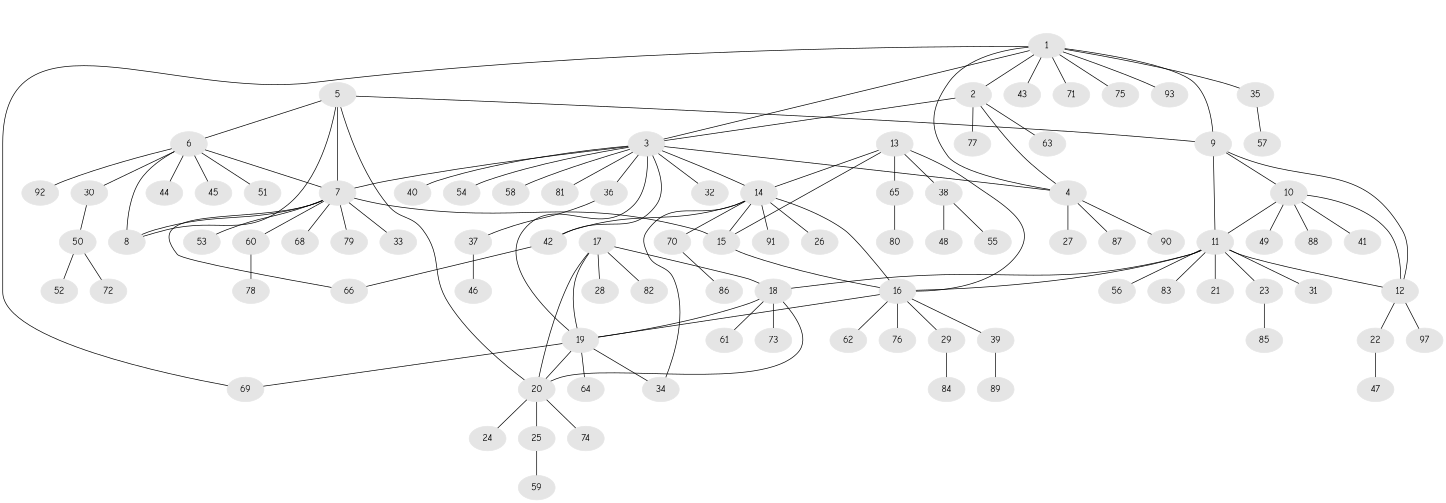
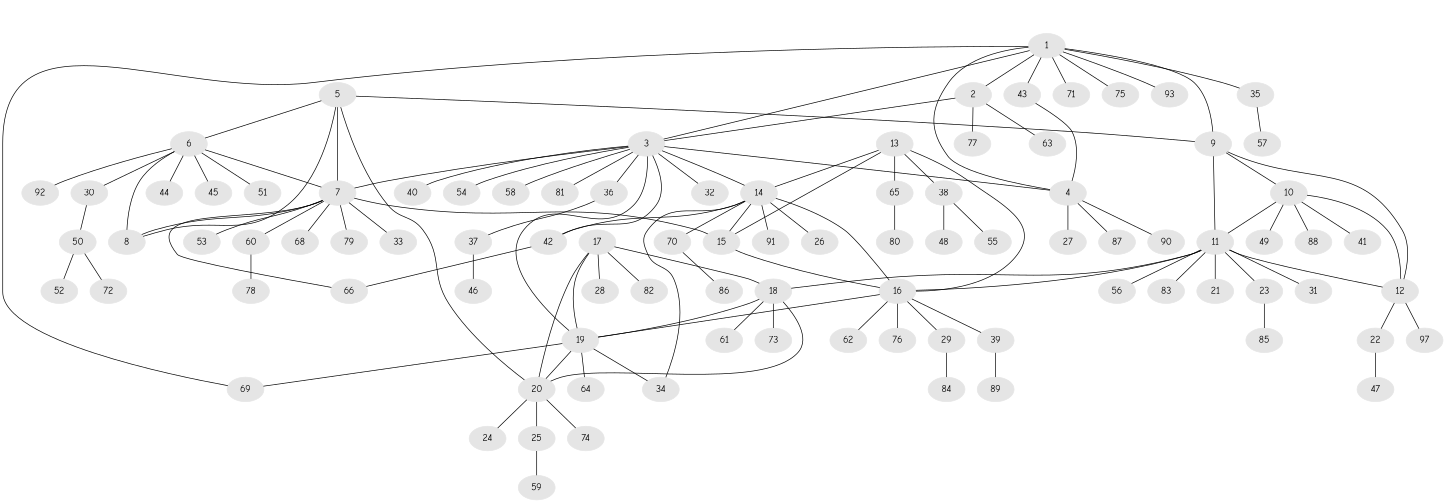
edge "2" -- "4": now "43" -- "4"
